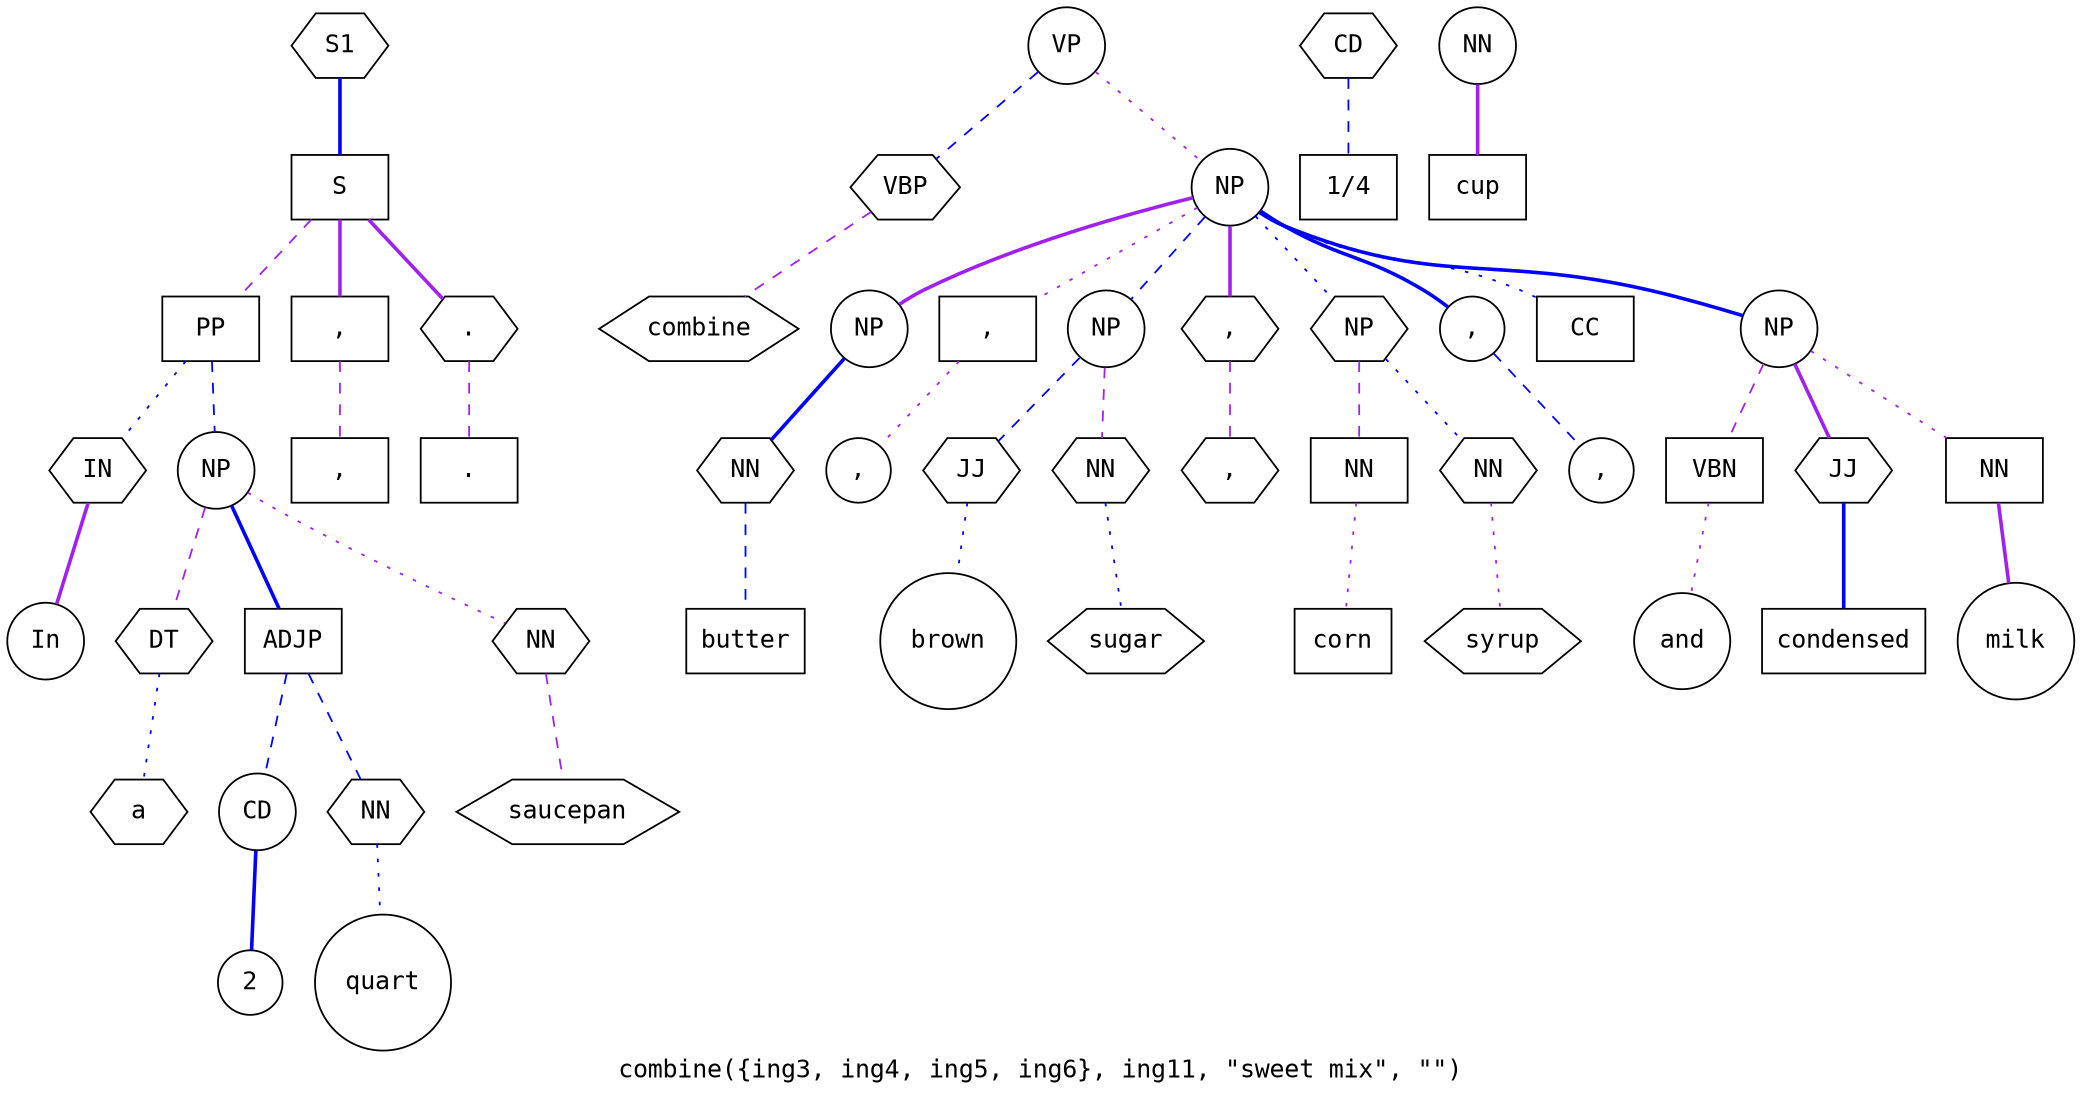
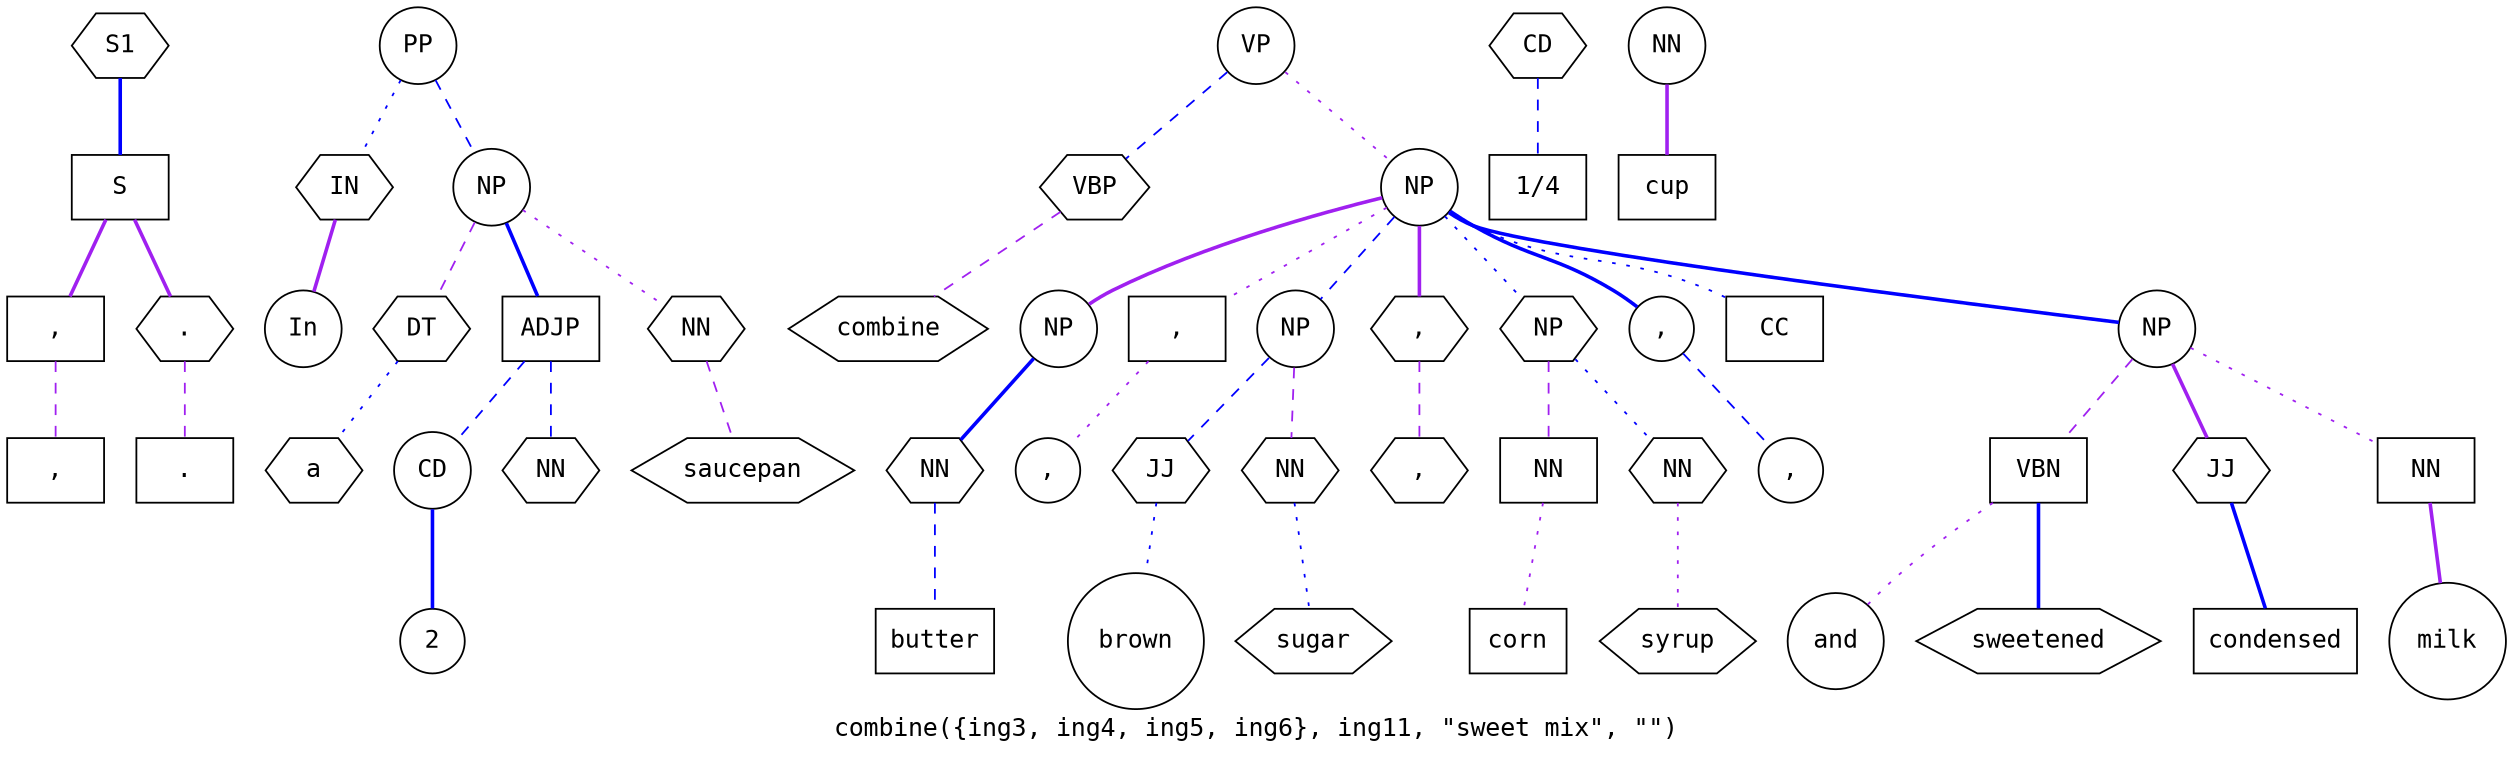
edge "S" -- "PP": removed
node "PP": shape box -> circle
node "sweetened": added
node "quart": removed
